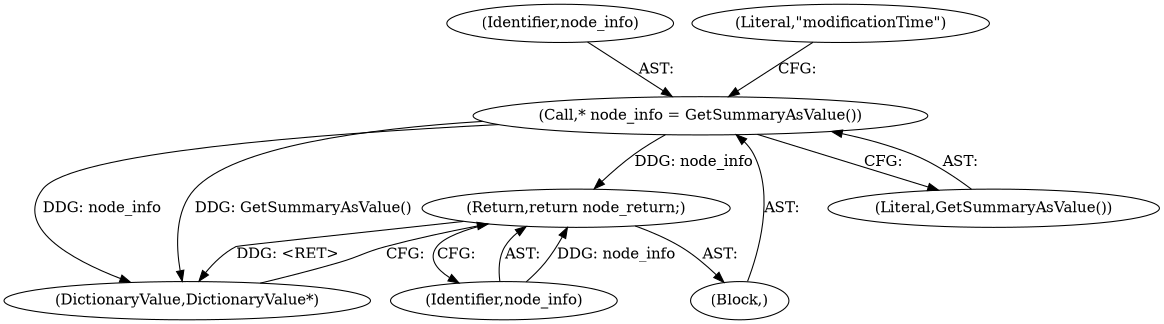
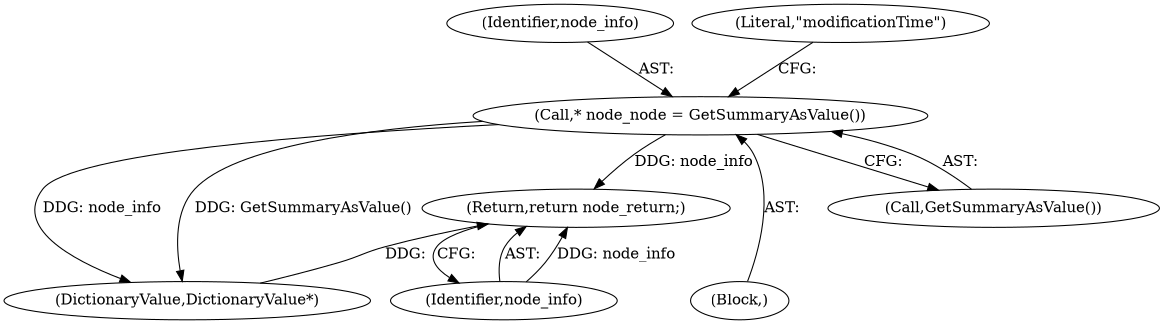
node "(Call,* node_info = GetSummaryAsValue())": label "(Call,* node_info = GetSummaryAsValue())" -> "(Call,* node_node = GetSummaryAsValue())"
node "(Literal,GetSummaryAsValue())": label "(Literal,GetSummaryAsValue())" -> "(Call,GetSummaryAsValue())"
edge "(Return,return node_return;)" -> "(DictionaryValue,DictionaryValue*)": removed, label "DDG: <RET>"
edge "(Return,return node_return;)" -> "(Block,)": removed, label "AST:"
edge "(DictionaryValue,DictionaryValue*)" -> "(Return,return node_return;)": label "CFG: " -> "DDG: "
